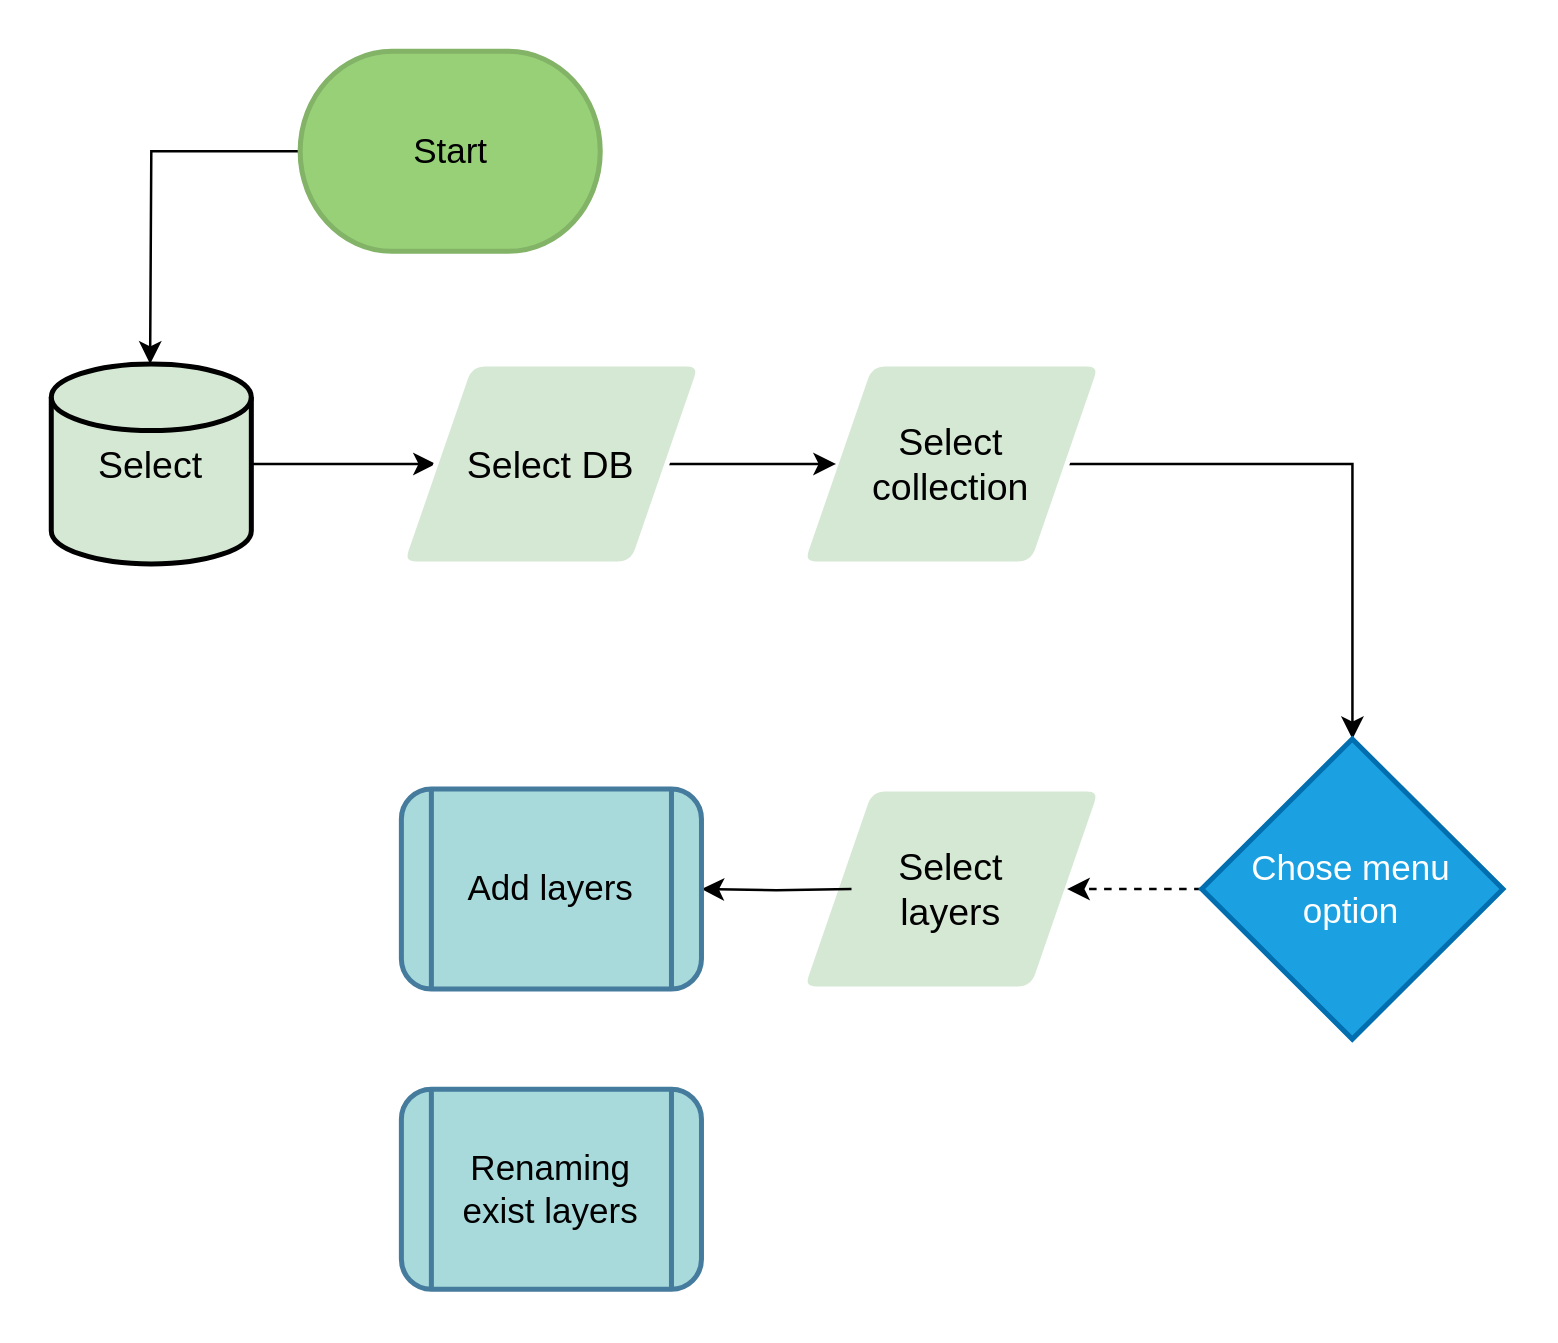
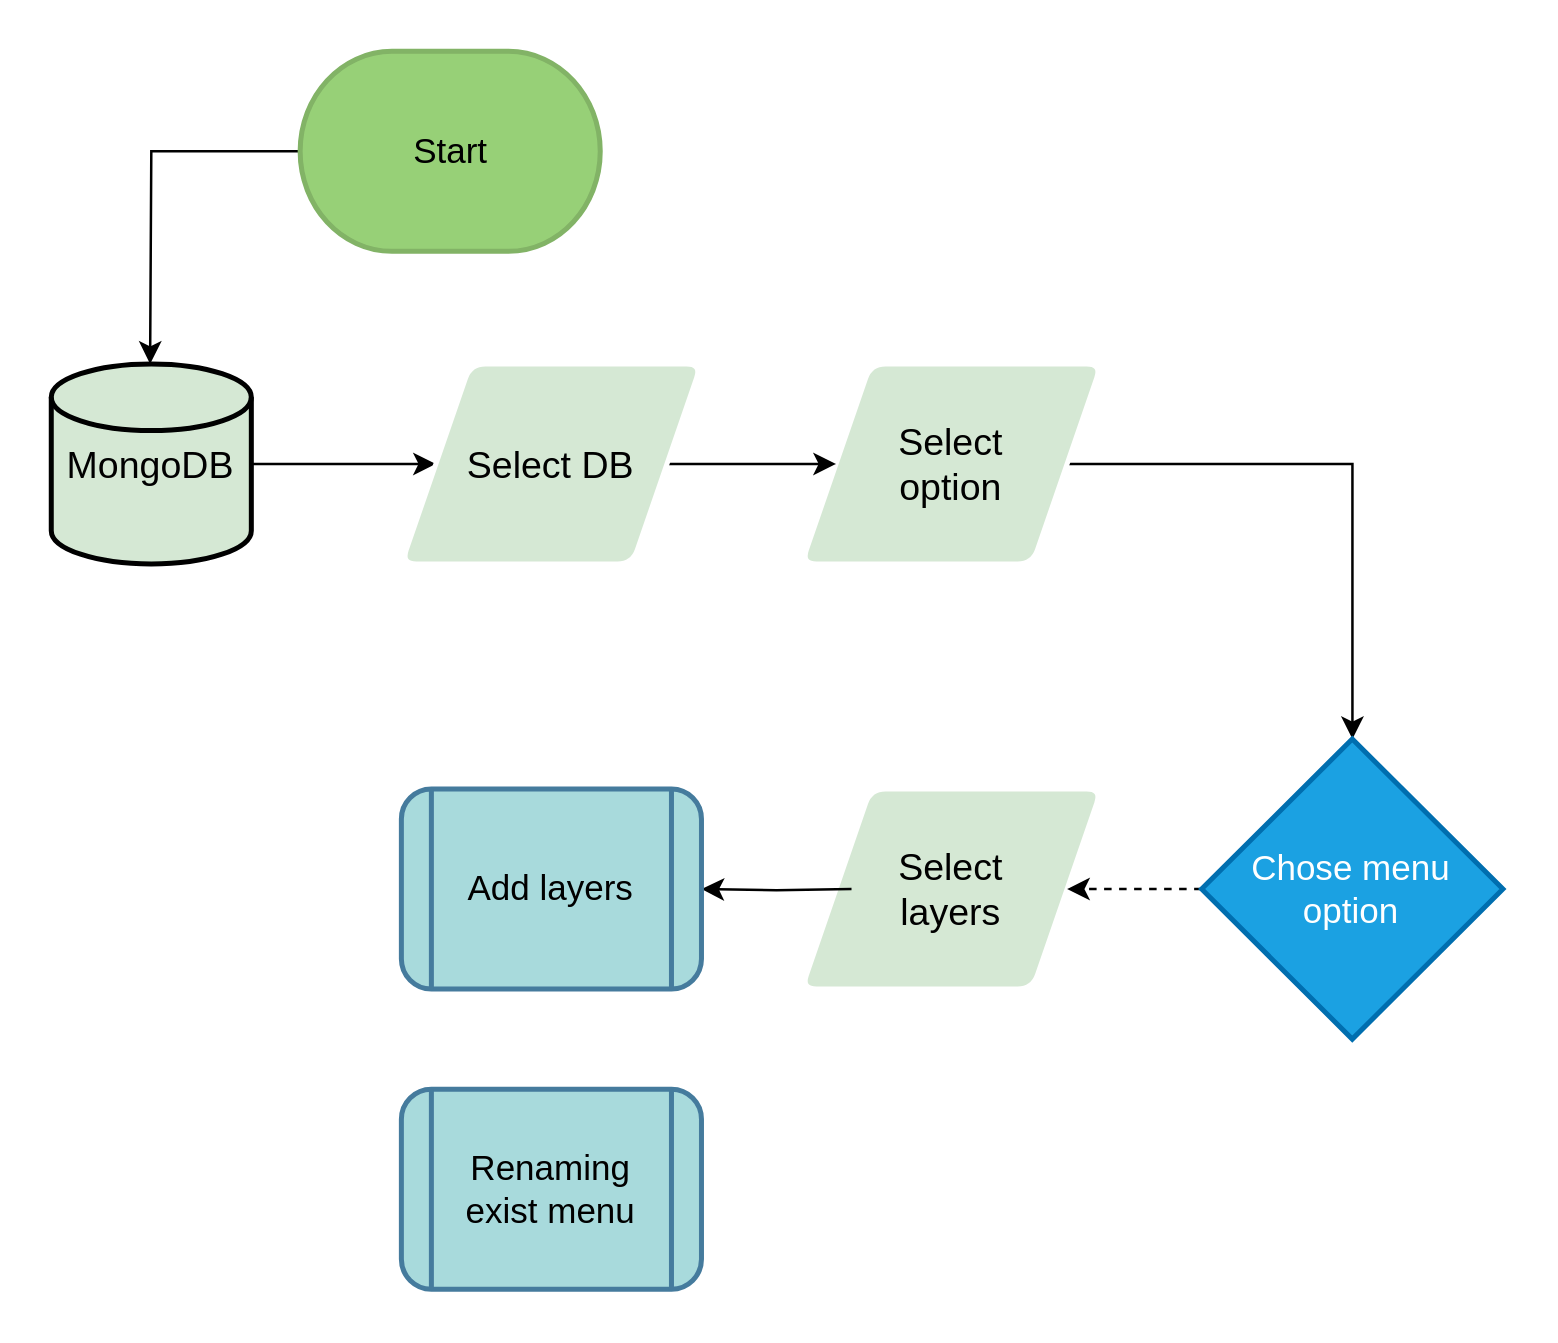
node "Select": label "Select" -> "MongoDB"
node "Select collection": label "Select collection" -> "Select option"
node "Renaming exist layers": label "Renaming exist layers" -> "Renaming exist menu"
